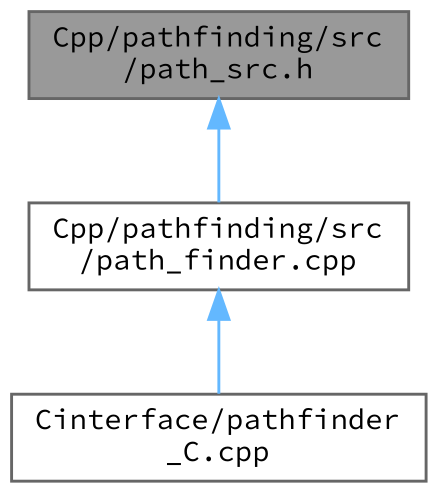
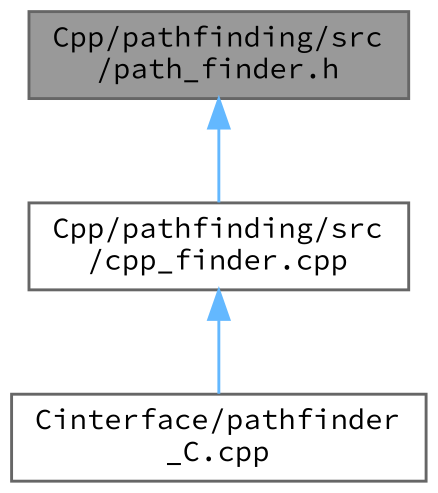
node "Cpp/pathfinding/src /path_src.h": label "Cpp/pathfinding/src /path_src.h" -> "Cpp/pathfinding/src /path_finder.h"
node "Cpp/pathfinding/src /path_finder.cpp": label "Cpp/pathfinding/src /path_finder.cpp" -> "Cpp/pathfinding/src /cpp_finder.cpp"
